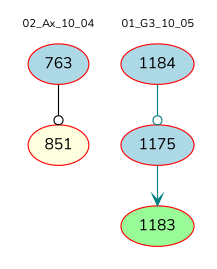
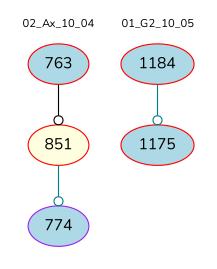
cluster "01_G3_10_05": label "01_G3_10_05" -> "01_G2_10_05"
node "774": added
node "1183": removed
